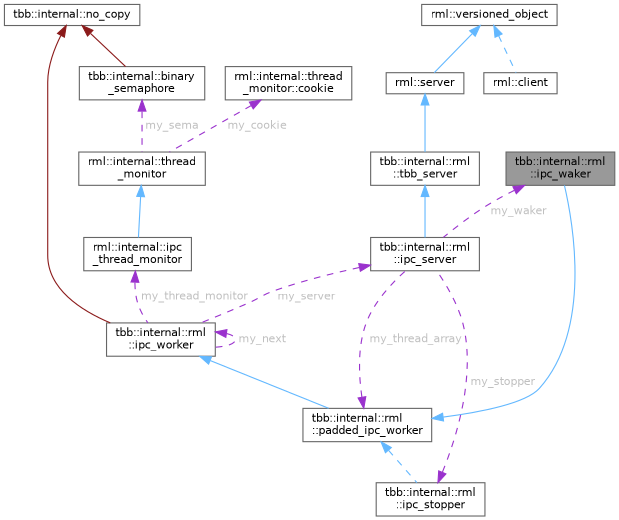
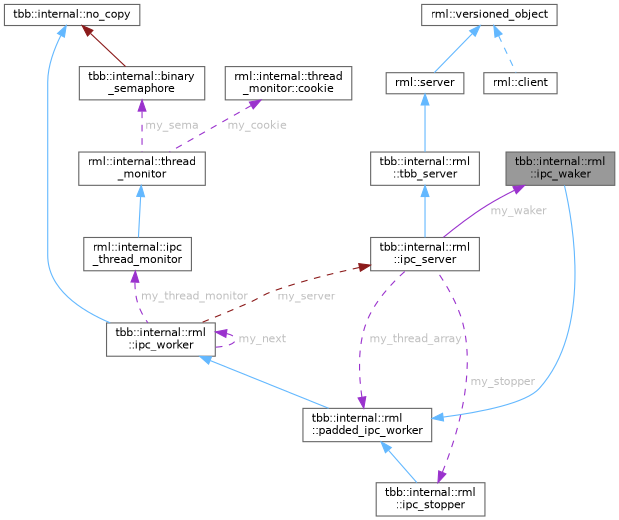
edge "tbb::internal::rml ::ipc_worker" -> "tbb::internal::no_copy": color firebrick4 -> steelblue1
edge "tbb::internal::rml ::ipc_server" -> "tbb::internal::rml ::ipc_waker": style dashed -> solid
edge "tbb::internal::rml ::ipc_worker" -> "tbb::internal::rml ::ipc_server": color darkorchid3 -> firebrick4
edge "tbb::internal::rml ::ipc_stopper" -> "tbb::internal::rml ::padded_ipc_worker": style dashed -> solid
